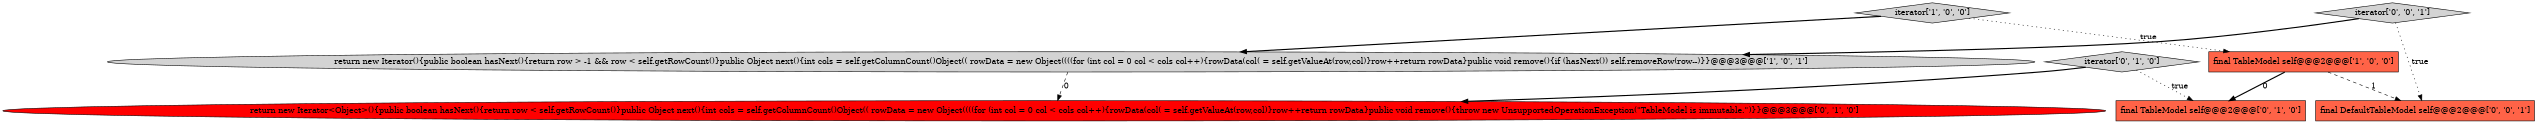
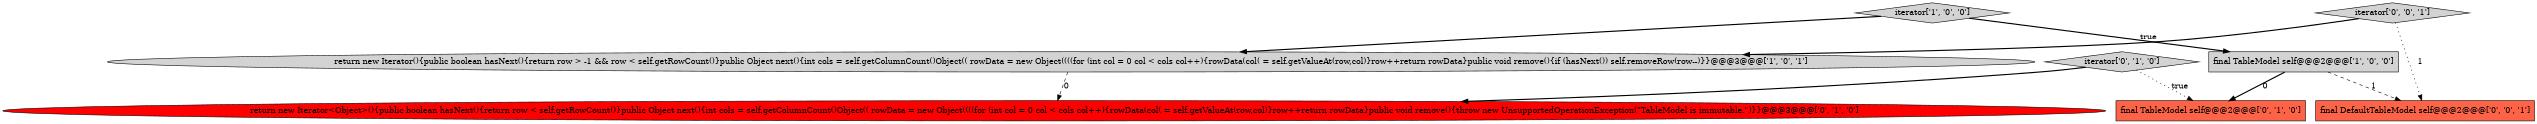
edge "iterator['1', '0', '0']" -> "final TableModel self@@@2@@@['1', '0', '0']": style dotted -> bold
node "final TableModel self@@@2@@@['1', '0', '0']": fillcolor tomato -> lightgray
edge "iterator['0', '0', '1']" -> "final DefaultTableModel self@@@2@@@['0', '0', '1']": label "true" -> "1"
